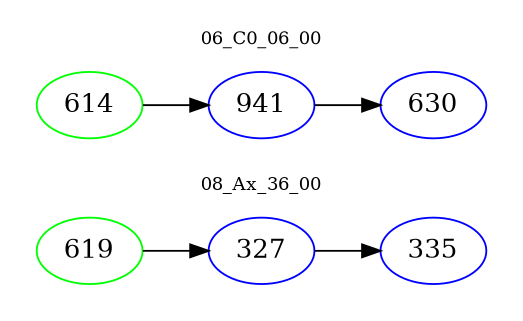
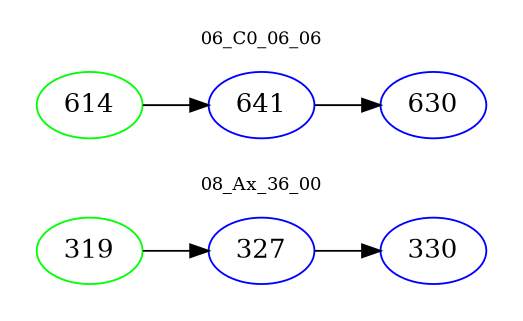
cluster "06_C0_06_00": label "06_C0_06_00" -> "06_C0_06_06"
node "941": label "941" -> "641"
node "619": label "619" -> "319"
node "335": label "335" -> "330"
